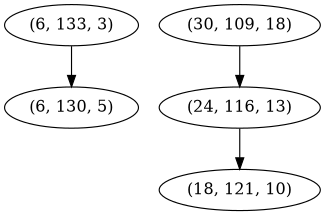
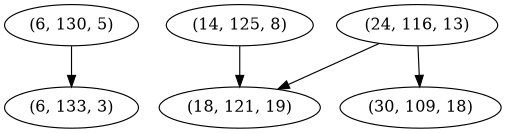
node "(14, 125, 8)": added
edge "(6, 133, 3)" -> "(6, 130, 5)": reversed
edge "(30, 109, 18)" -> "(24, 116, 13)": reversed
node "(18, 121, 10)": label "(18, 121, 10)" -> "(18, 121, 19)"
